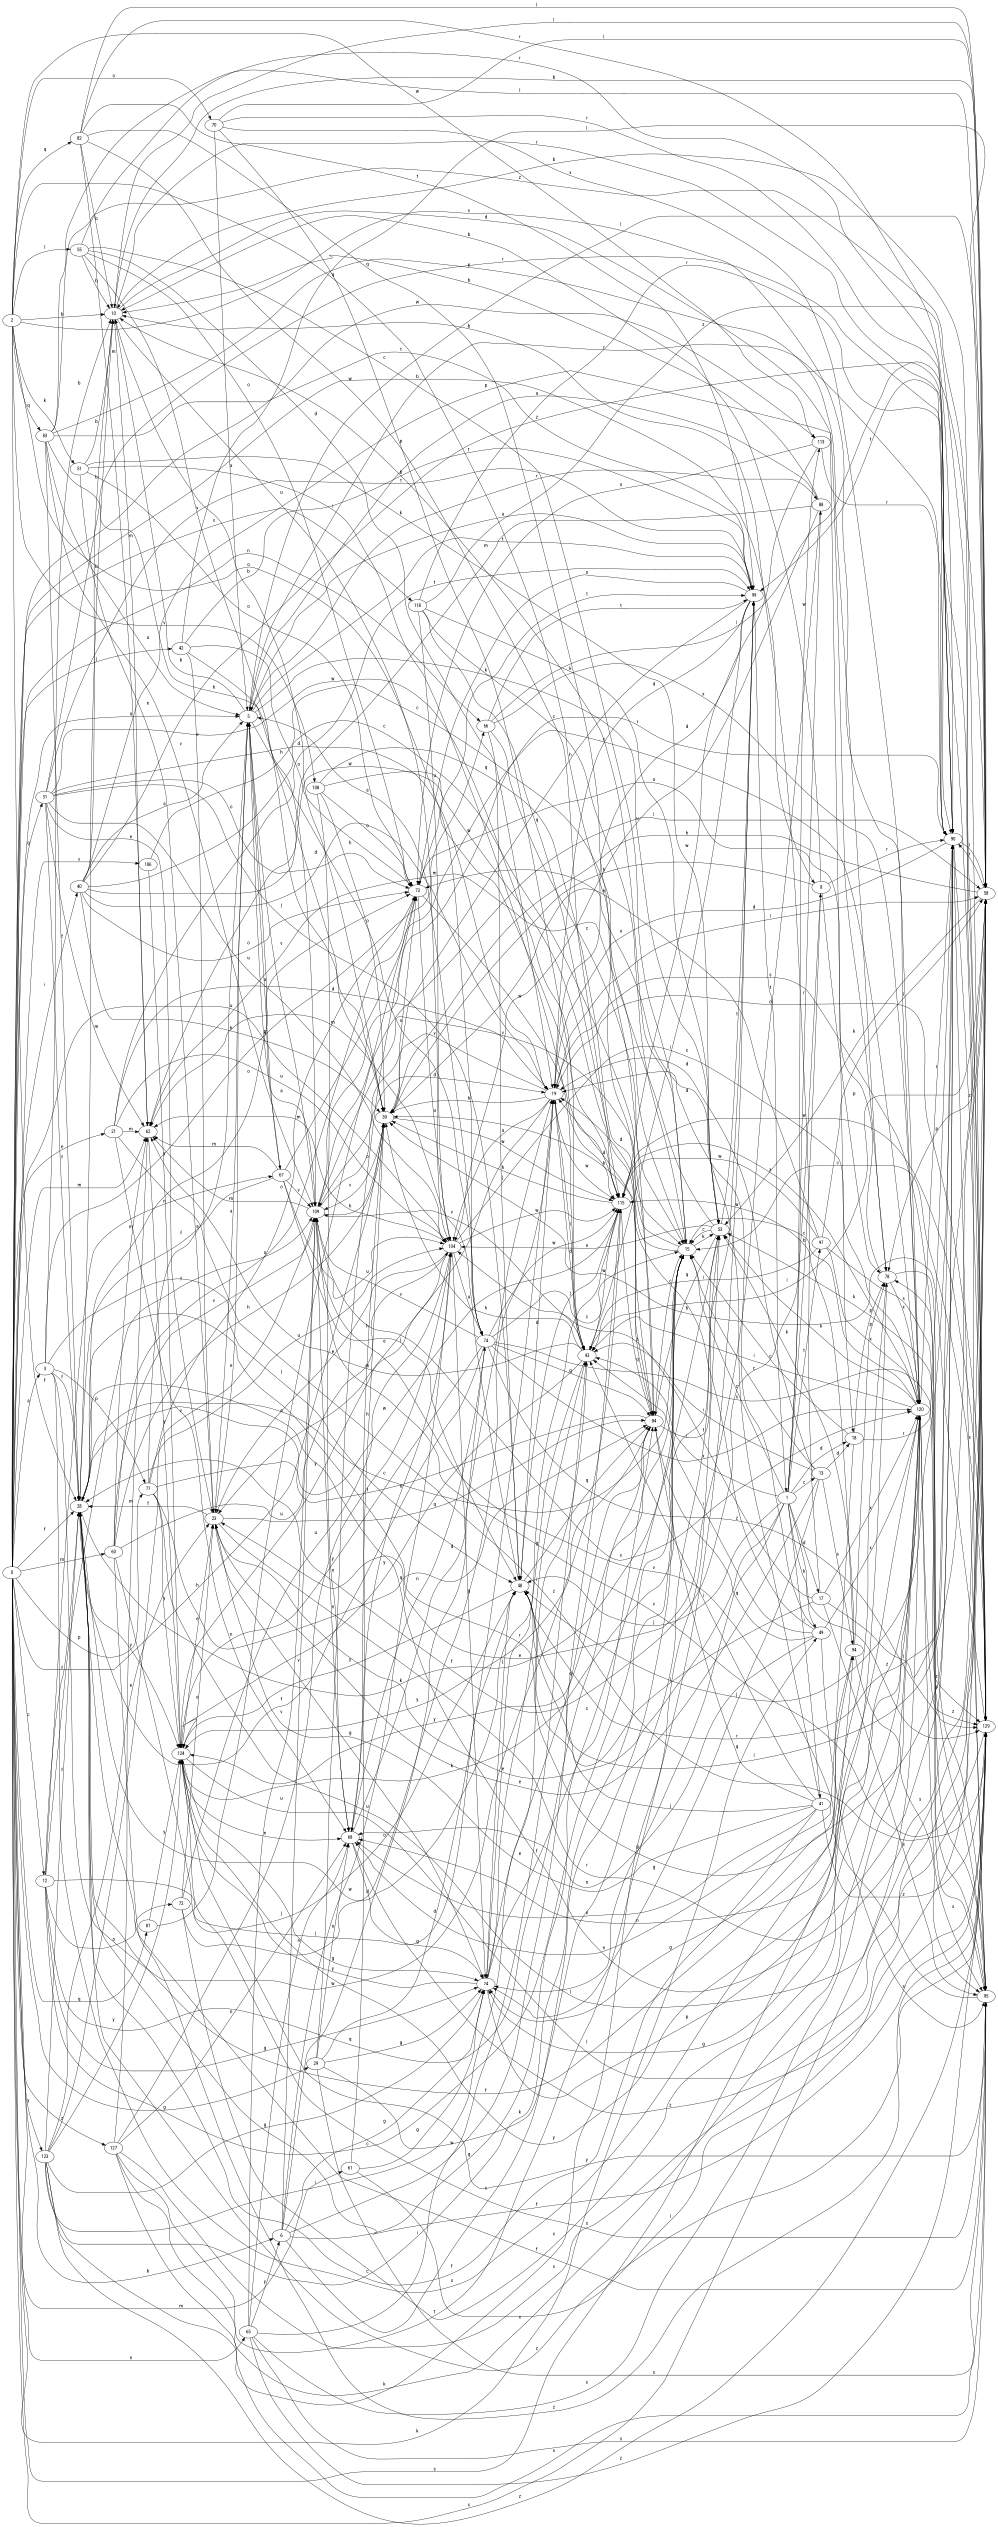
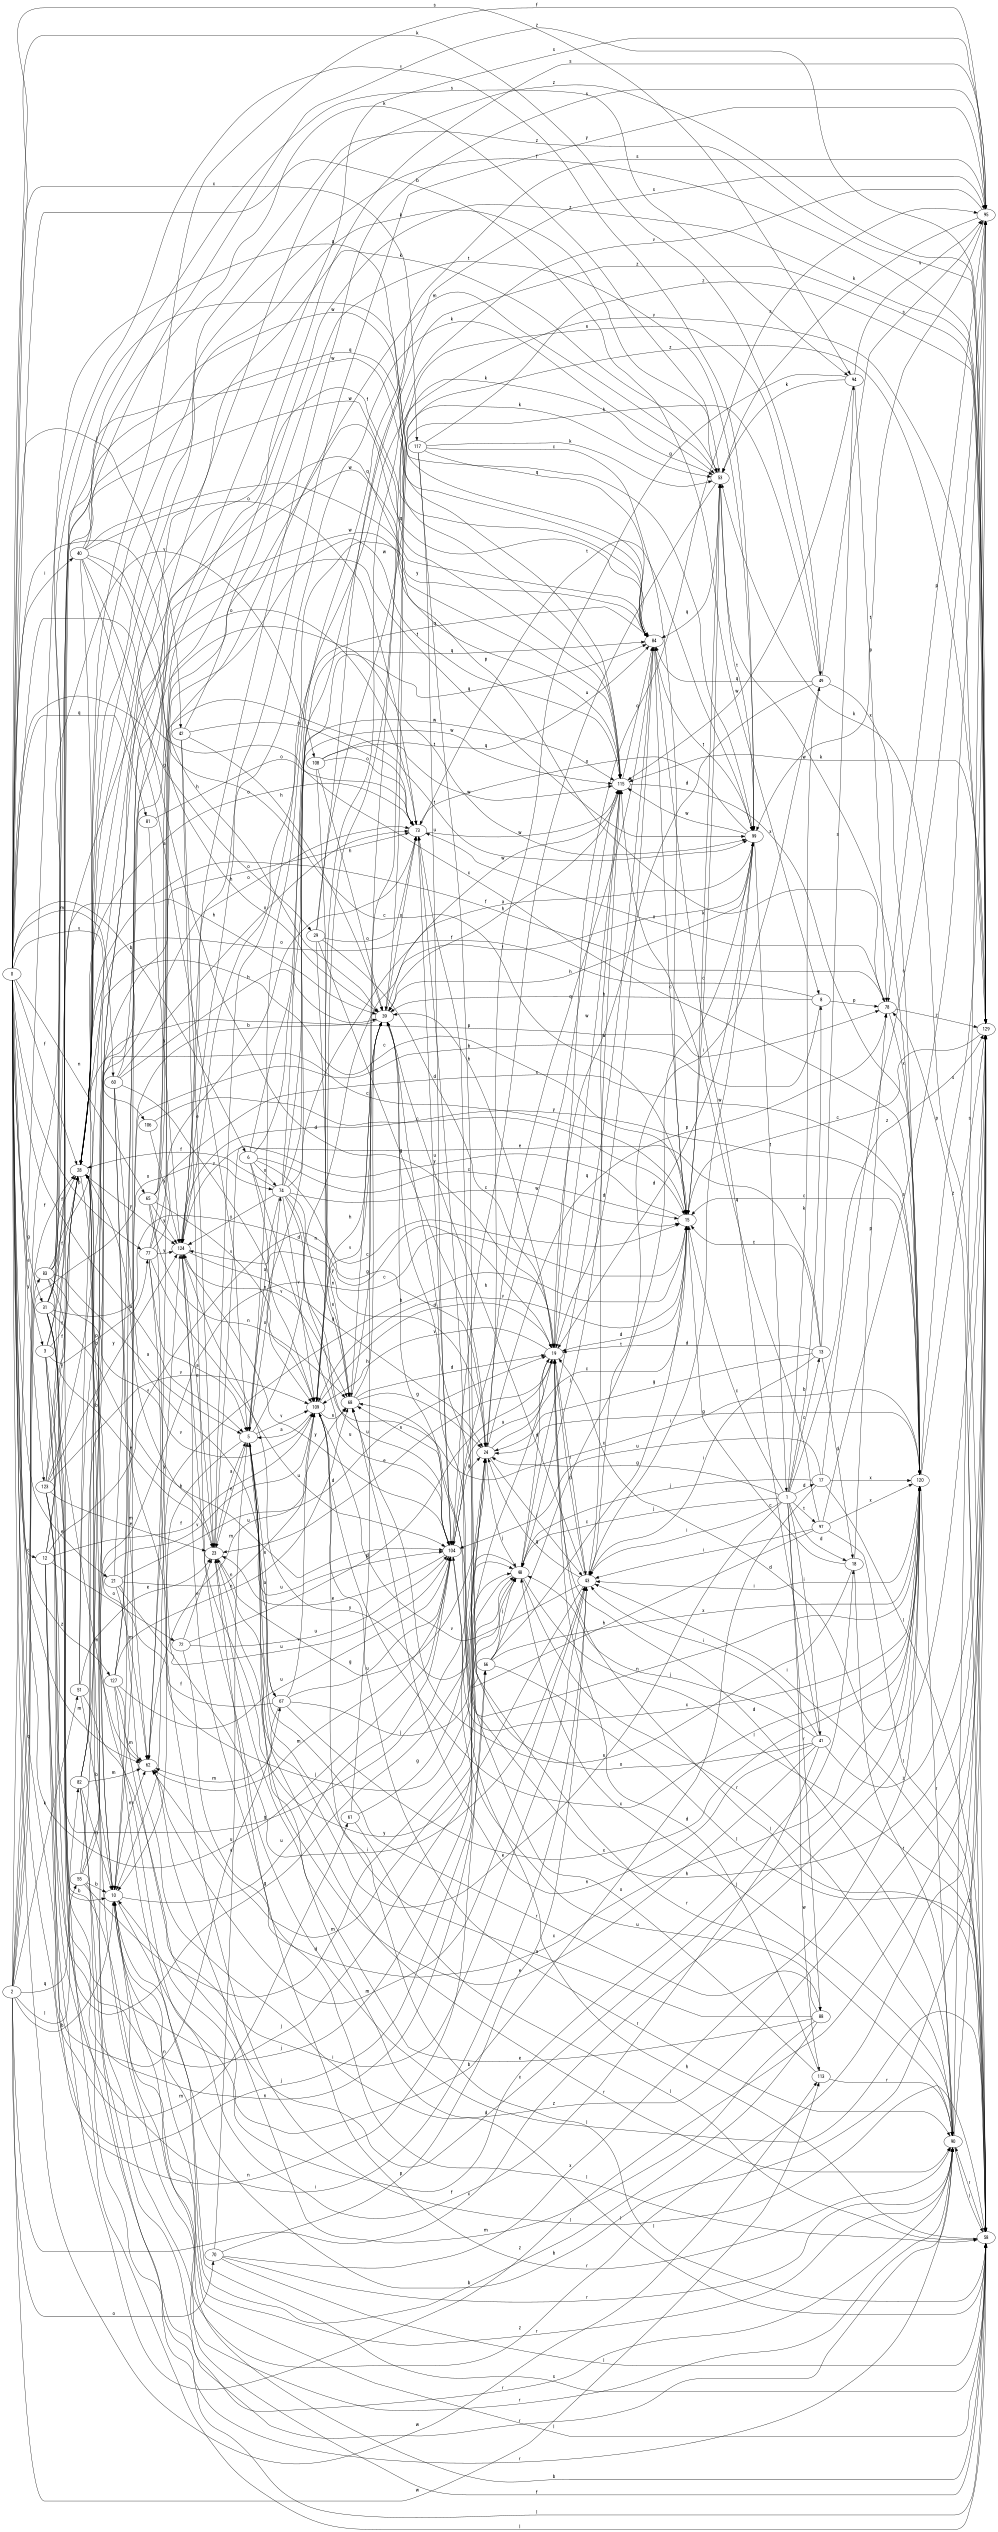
node "118": label "118" -> "117"
edge "8" -> "90": removed, label "r"
edge "104" -> "74": reversed
edge "17" -> "104": label "z" -> "u"
edge "65" -> "6": now "65" -> "124"
